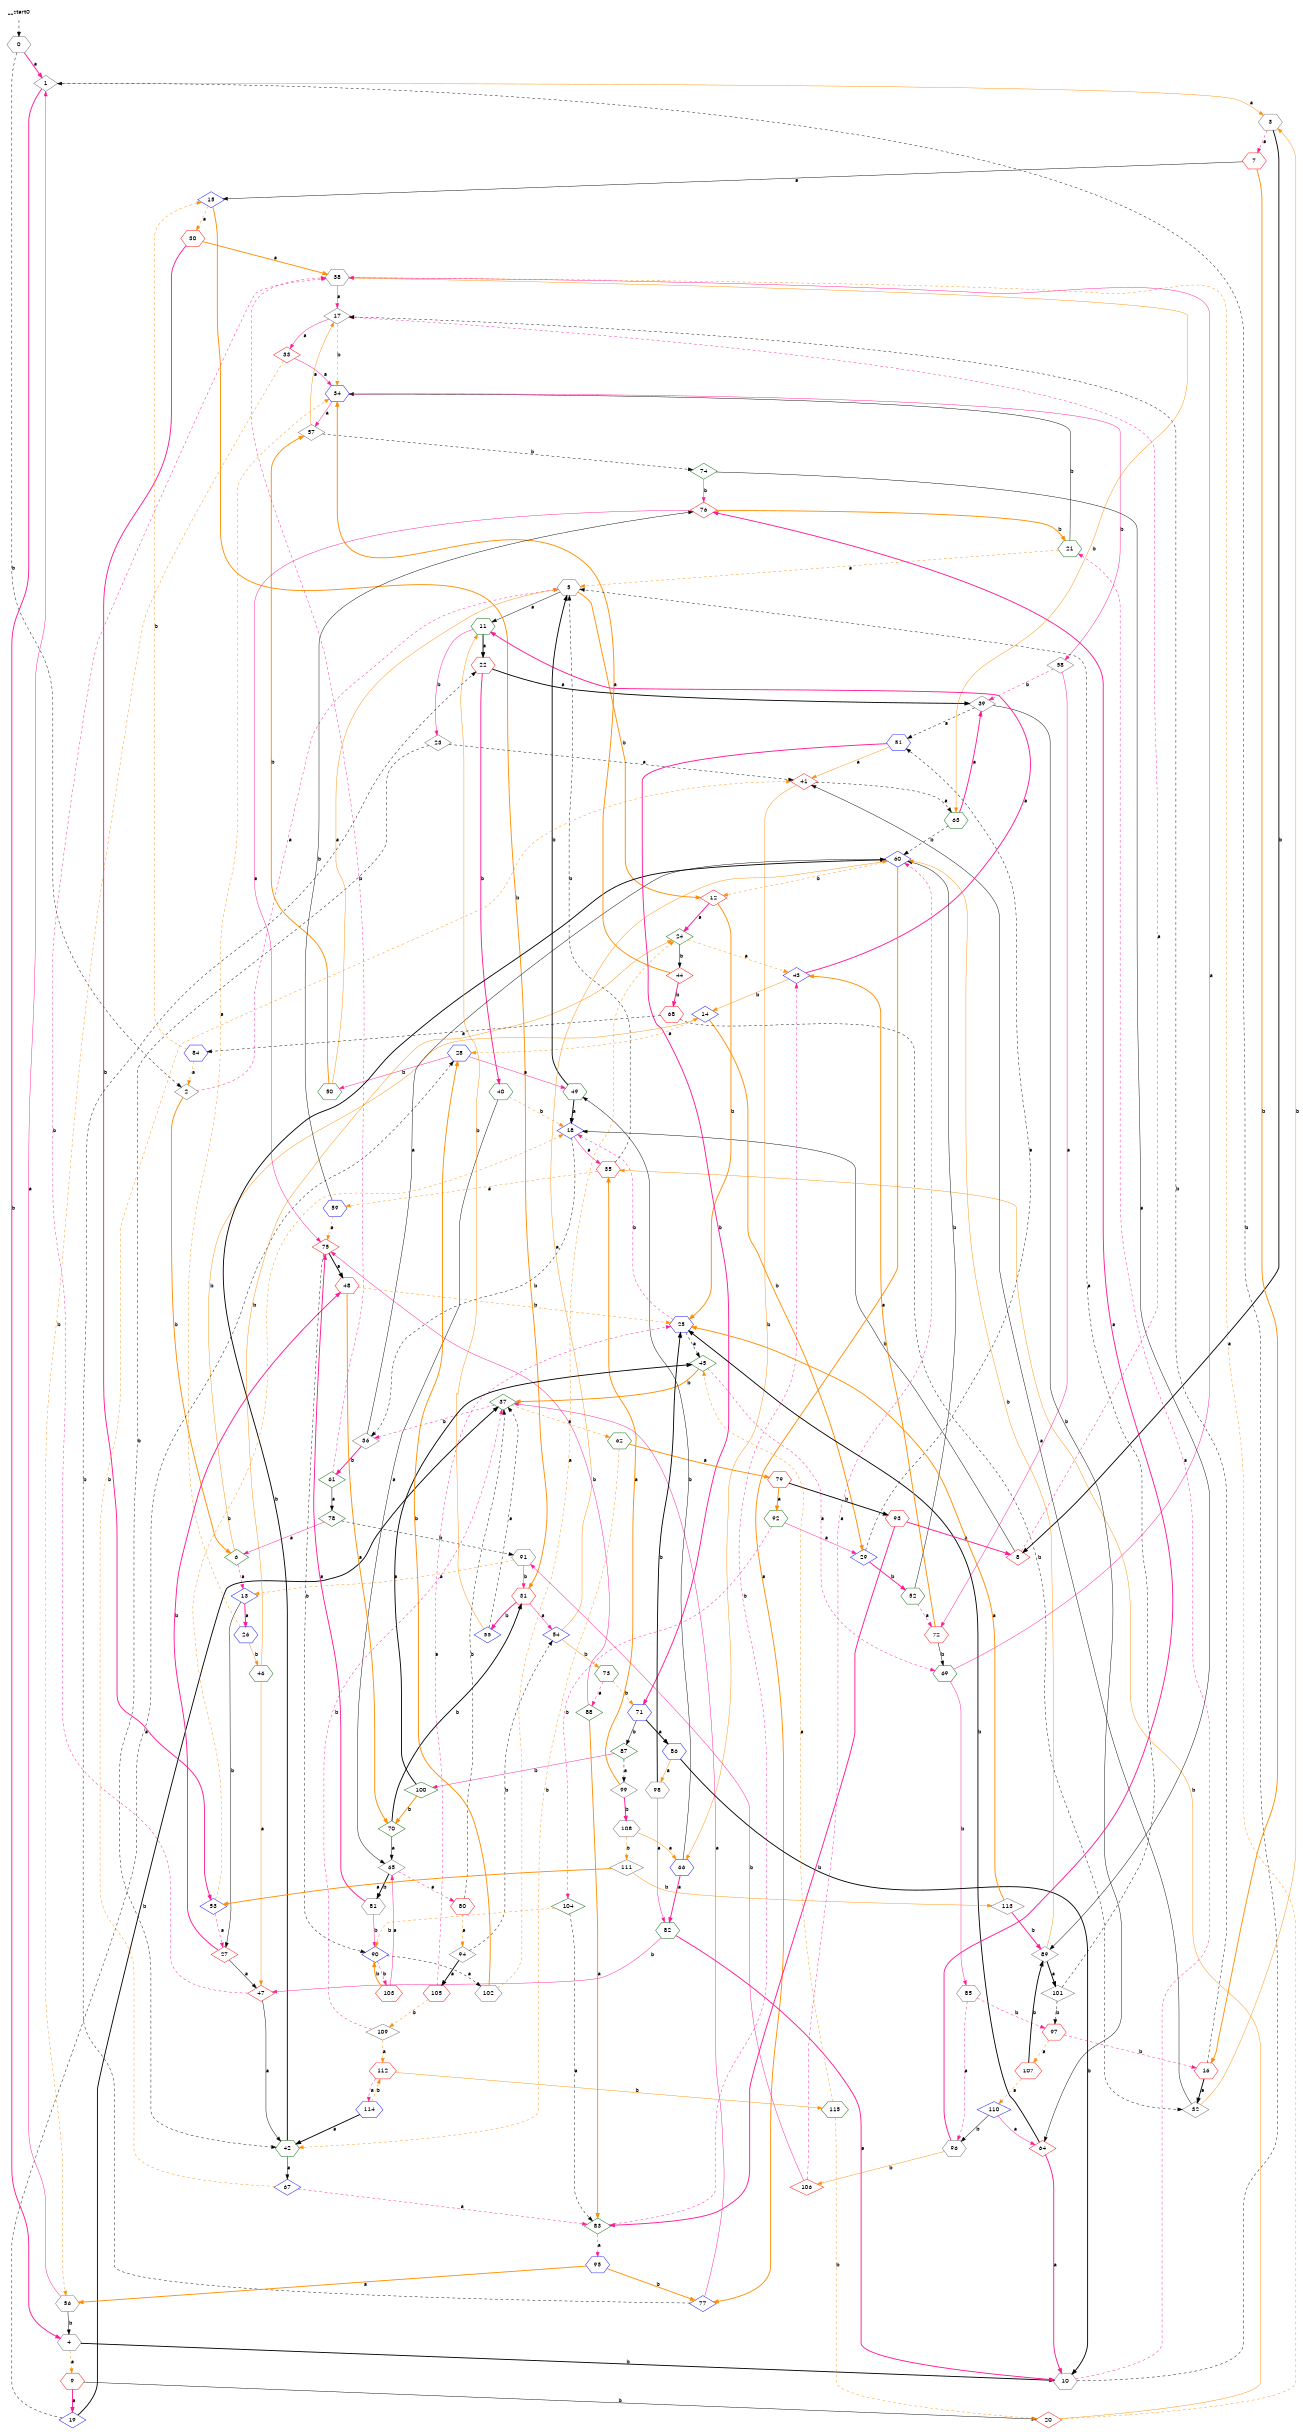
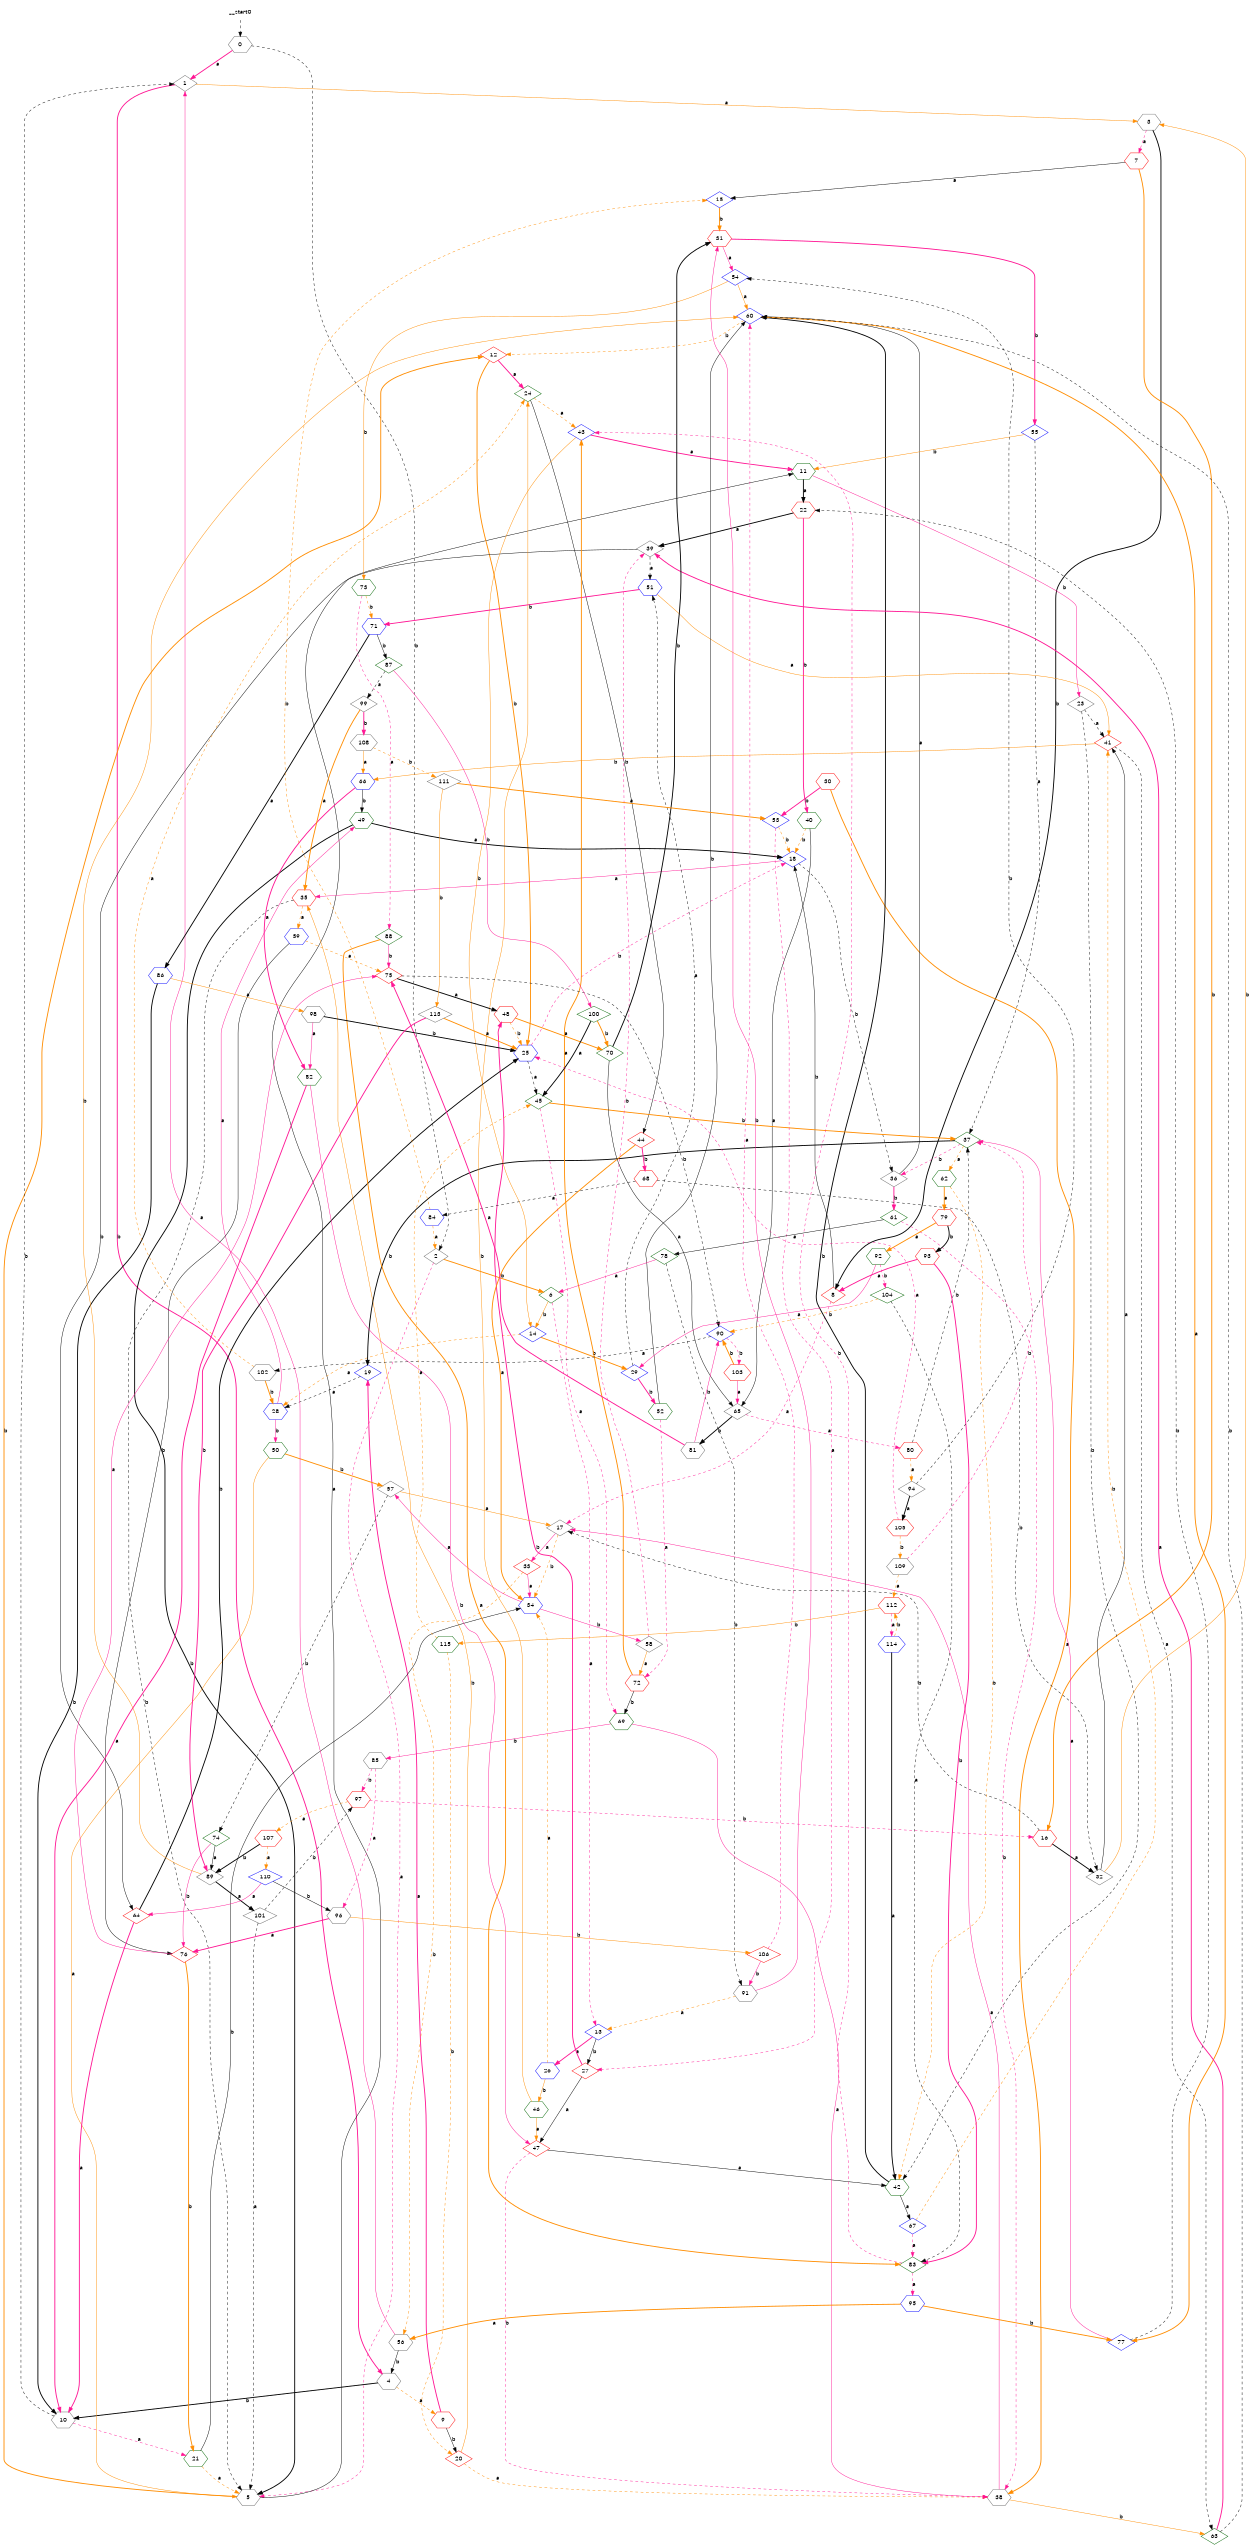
edge "15" -> "30": removed, label "a"
node "63": shape hexagon -> diamond
edge "58" -> "72": color deeppink -> darkorange
edge "19" -> "37": reversed
node "109": shape diamond -> hexagon
